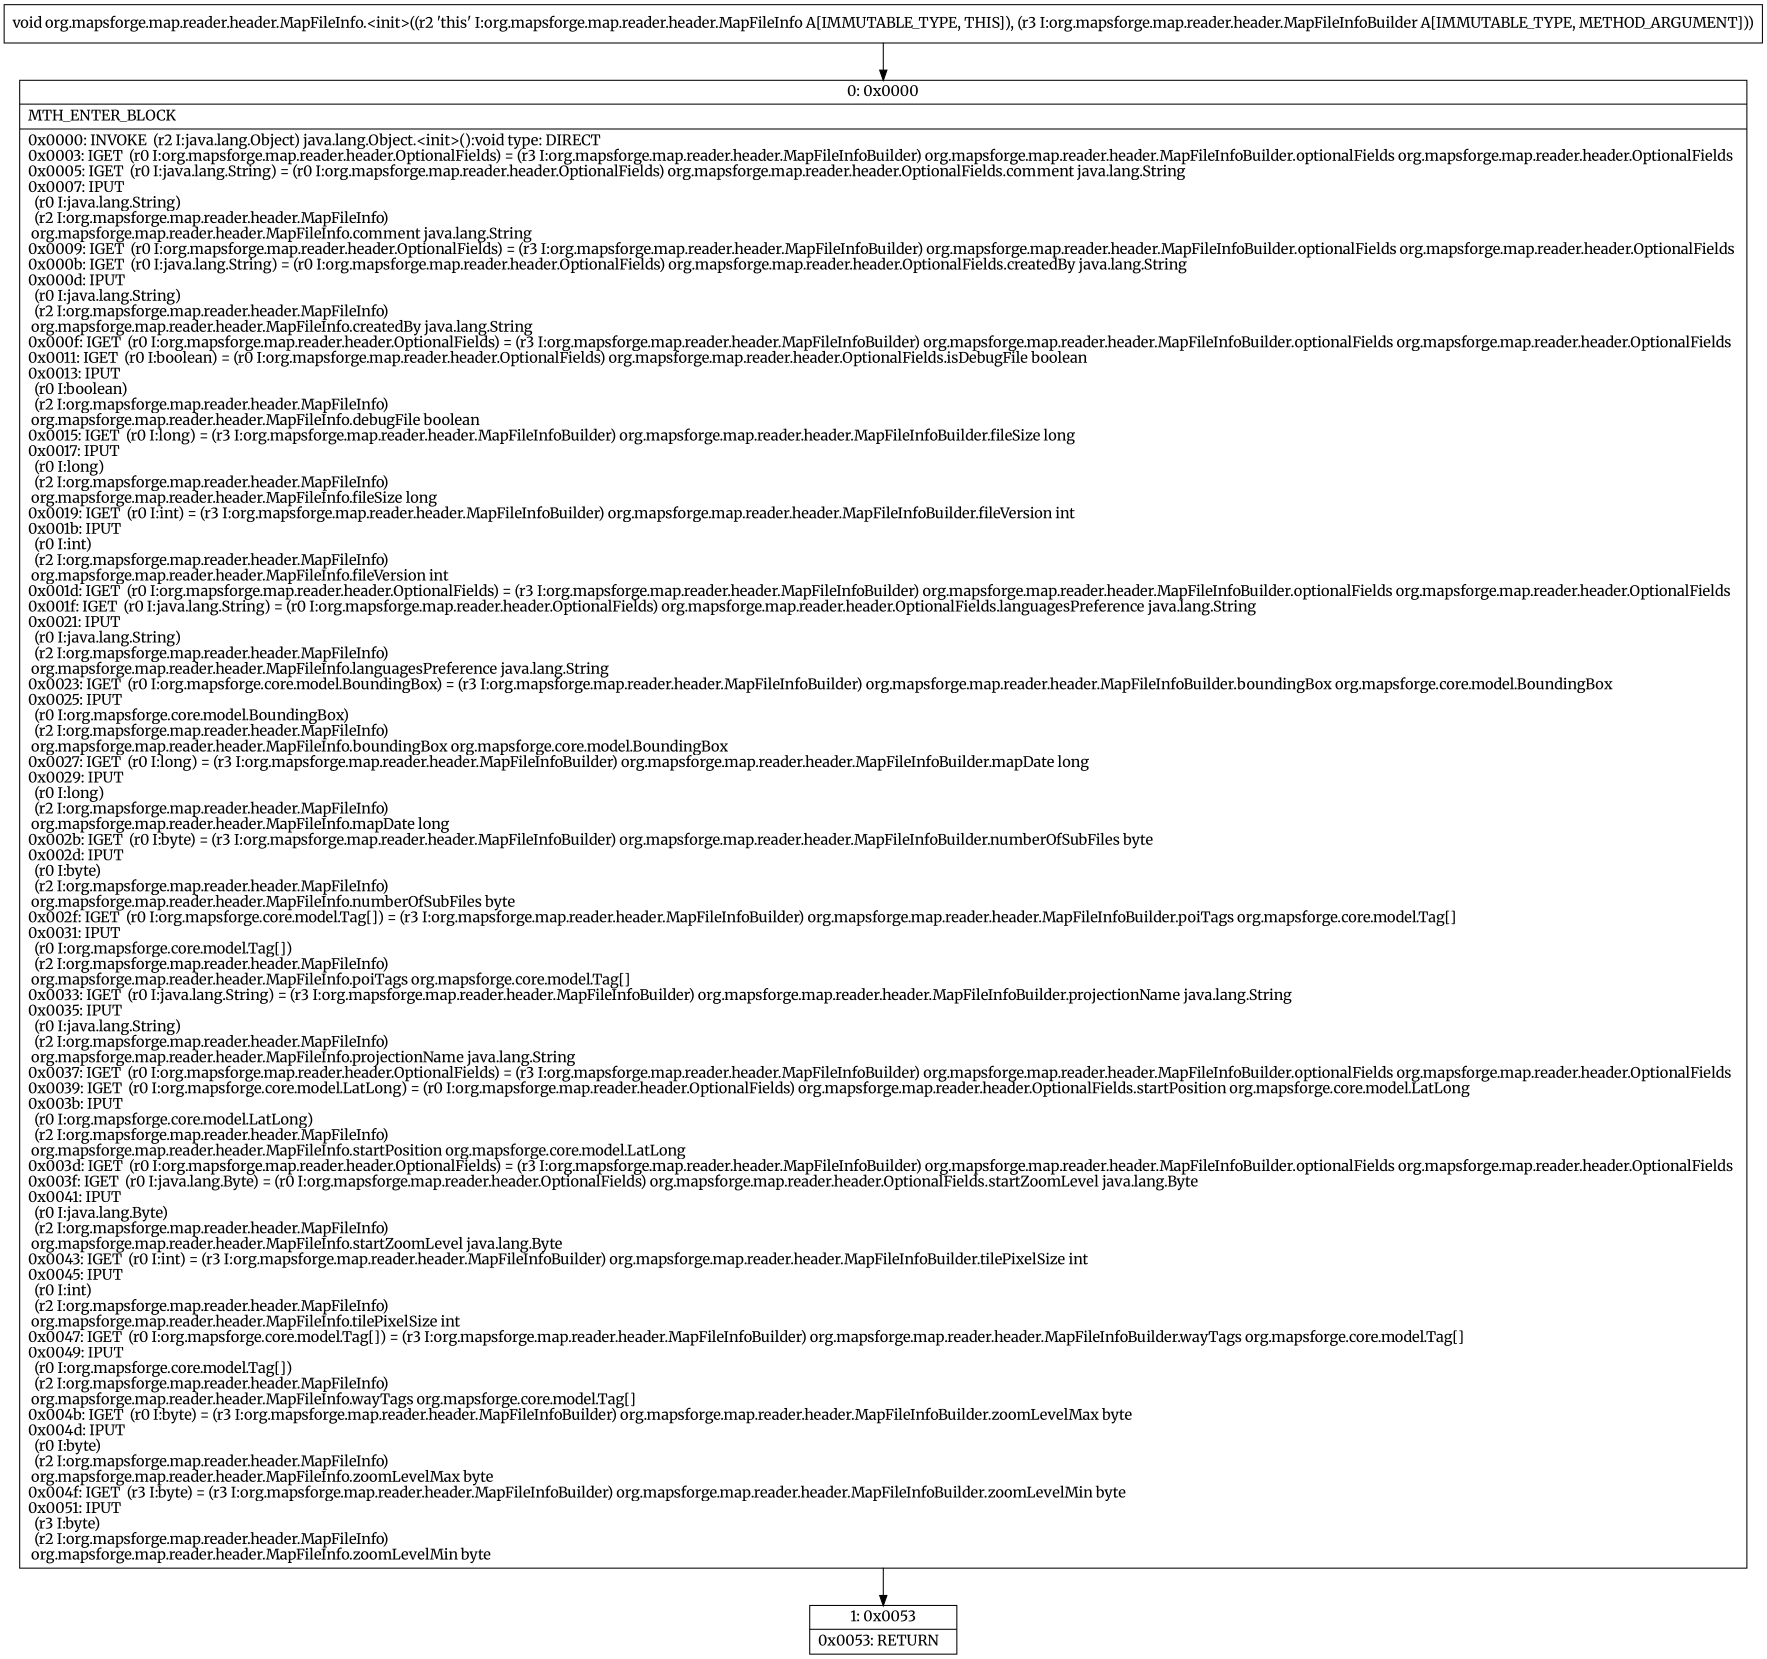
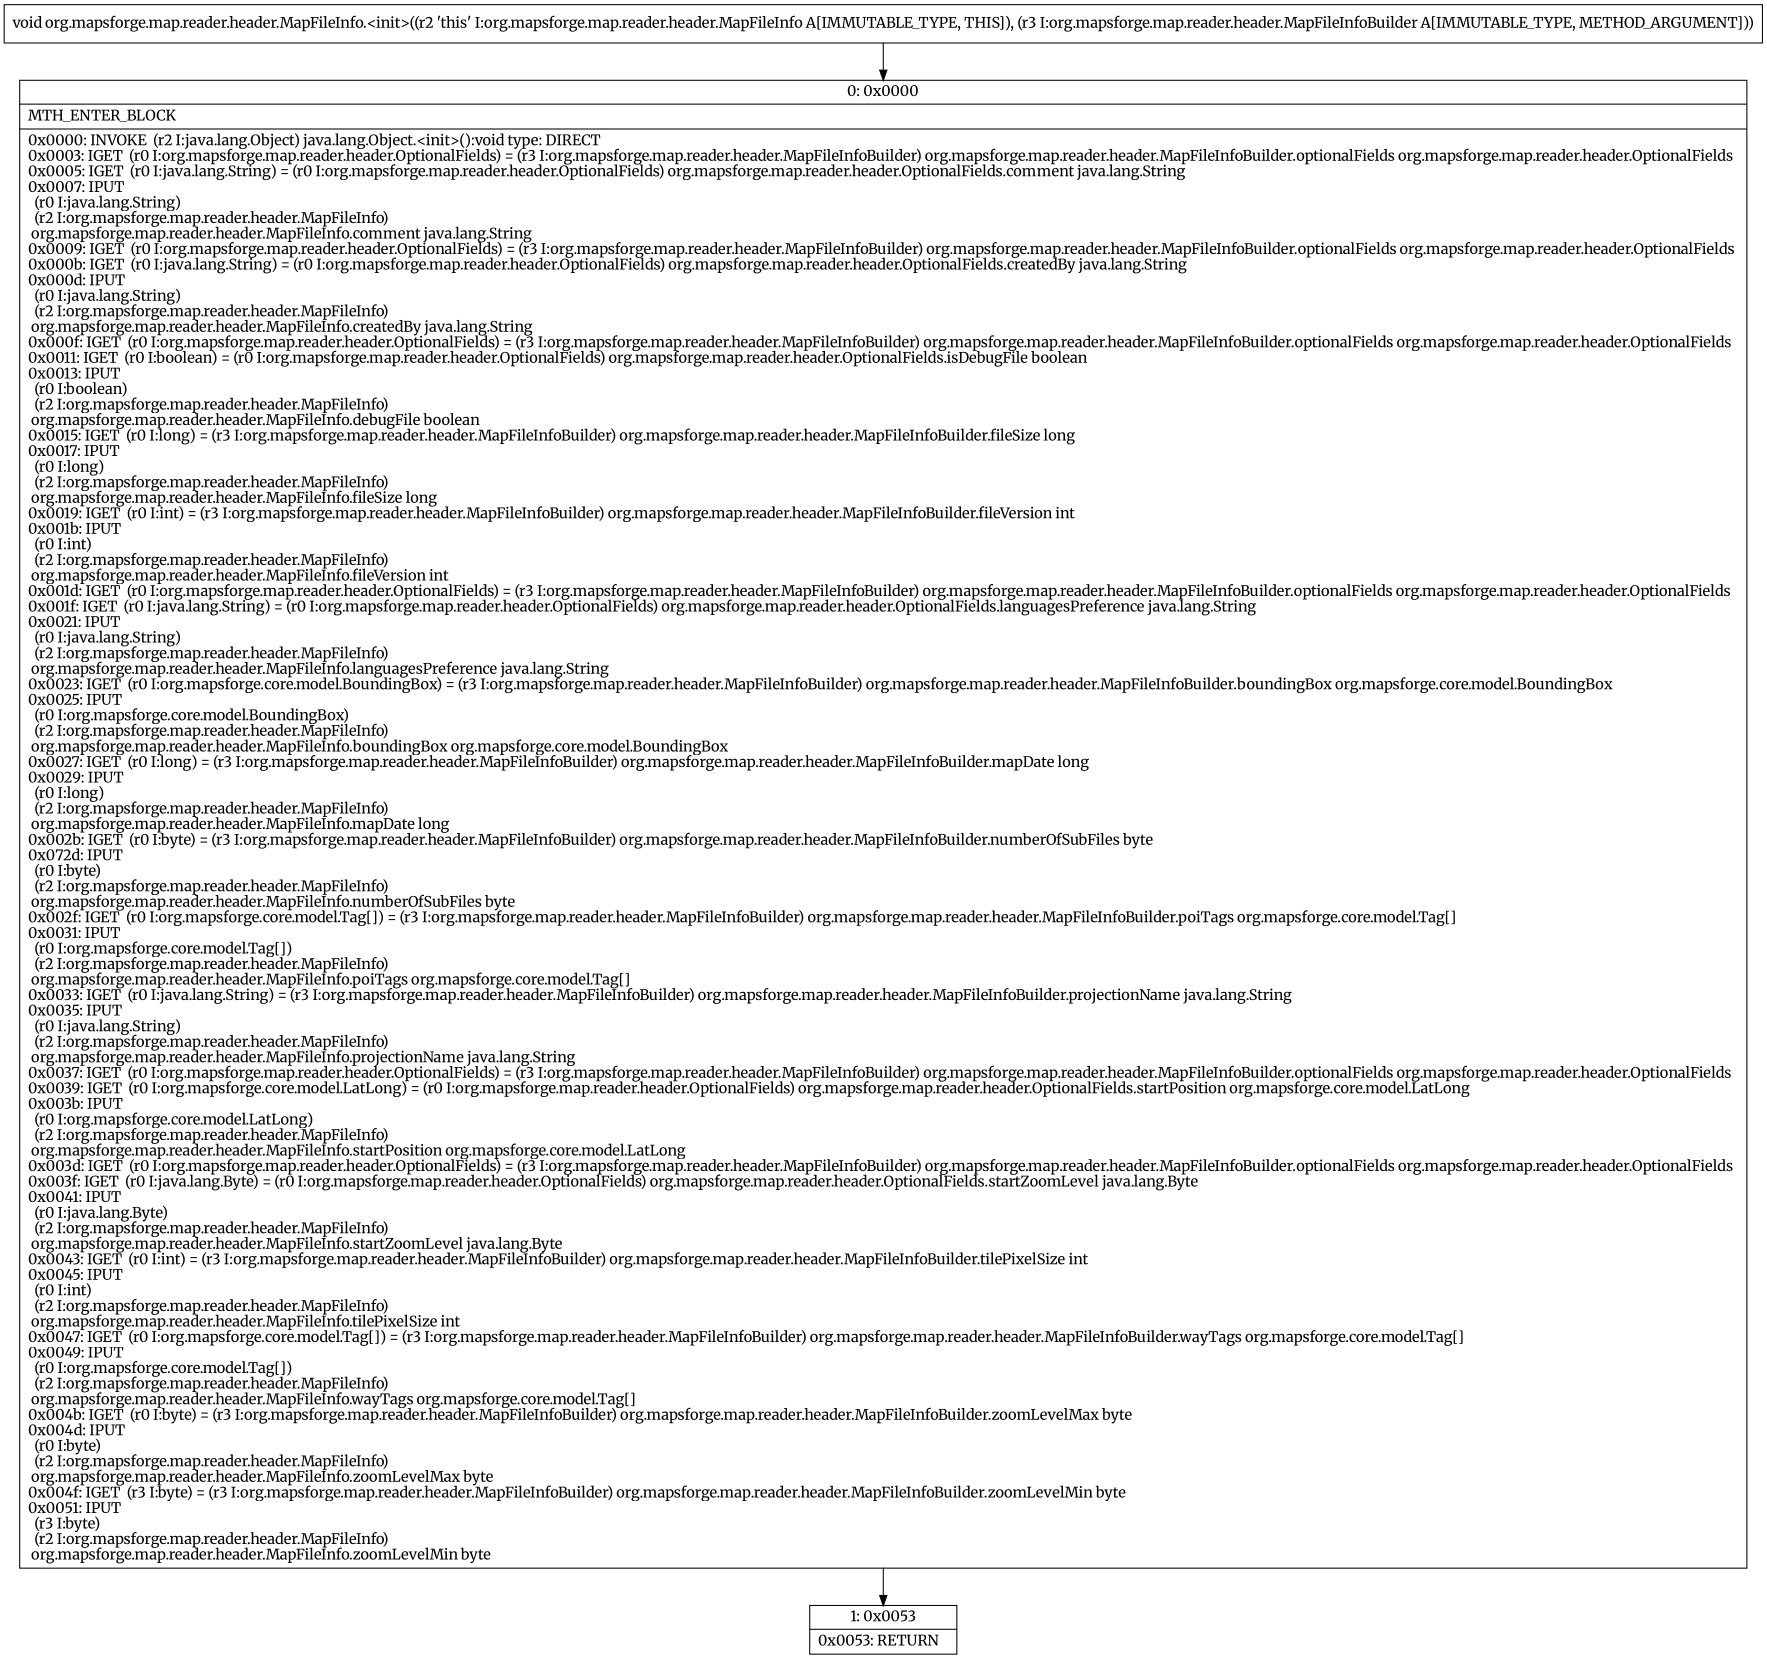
node "0: 0x0000": text "0x002d: IPUT" -> "0x072d: IPUT"
